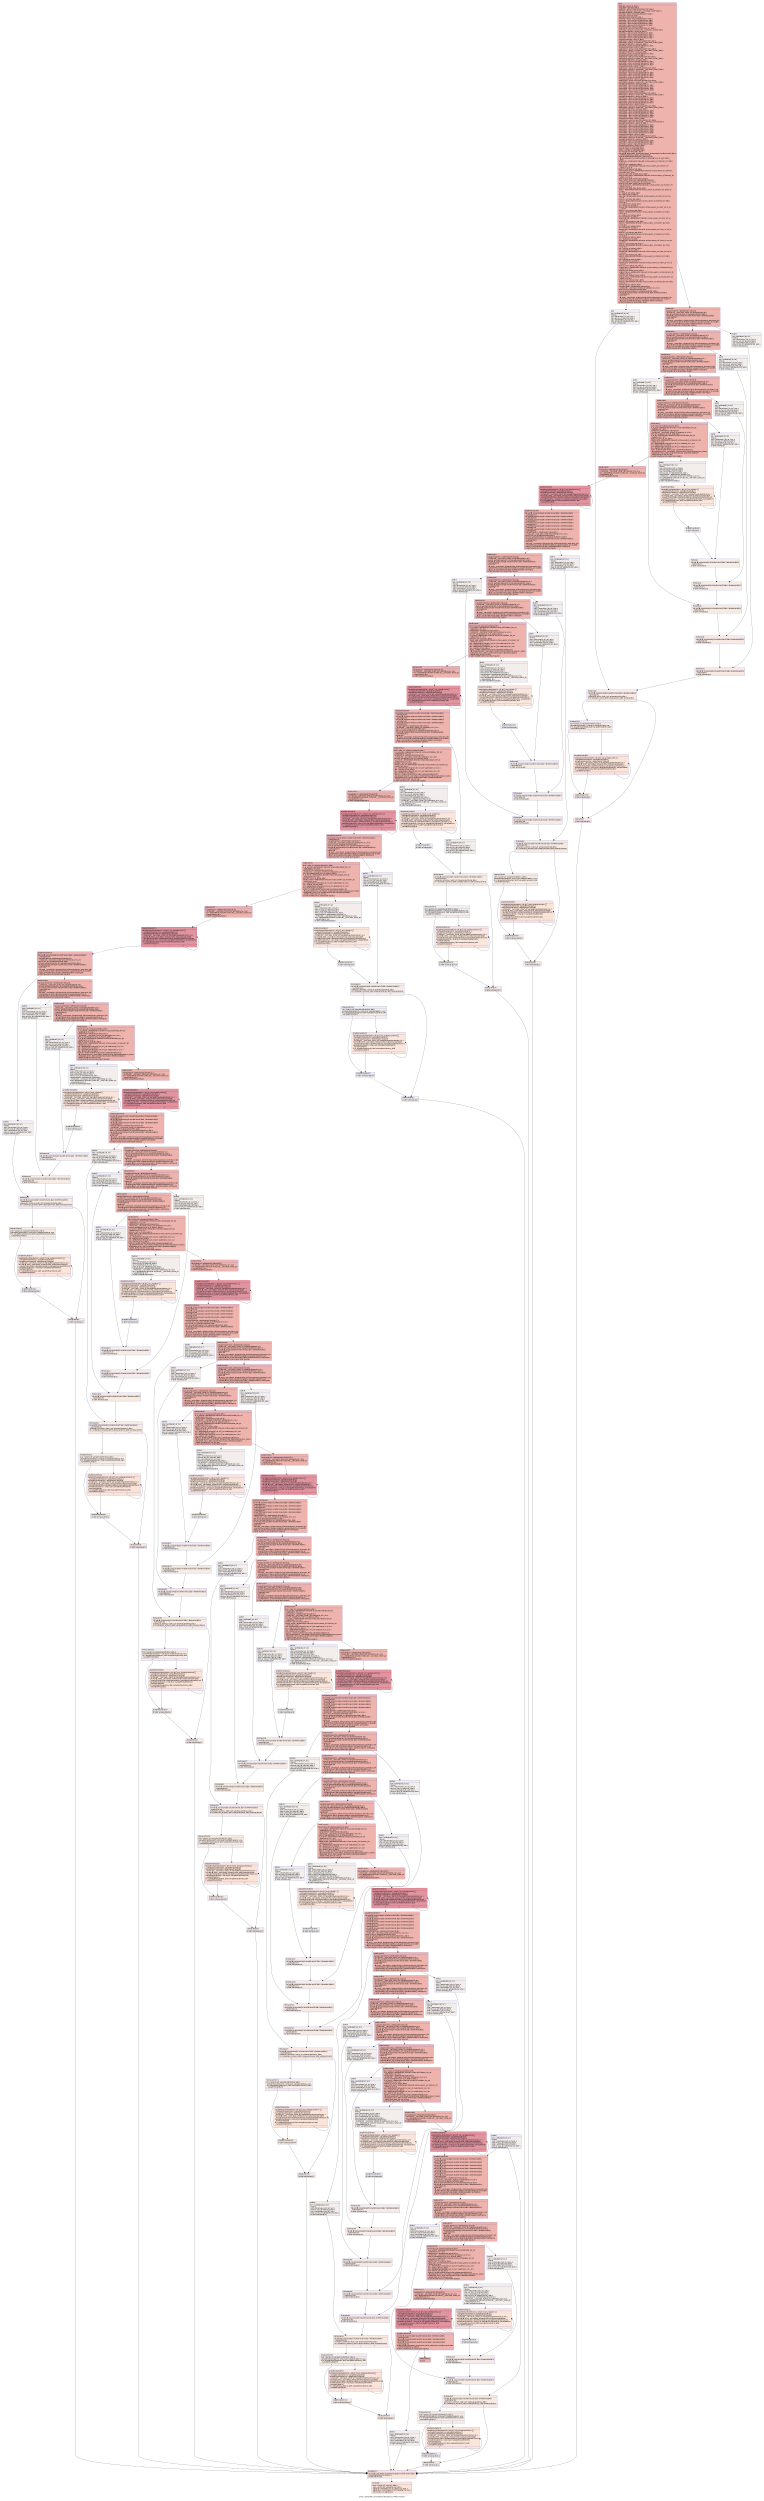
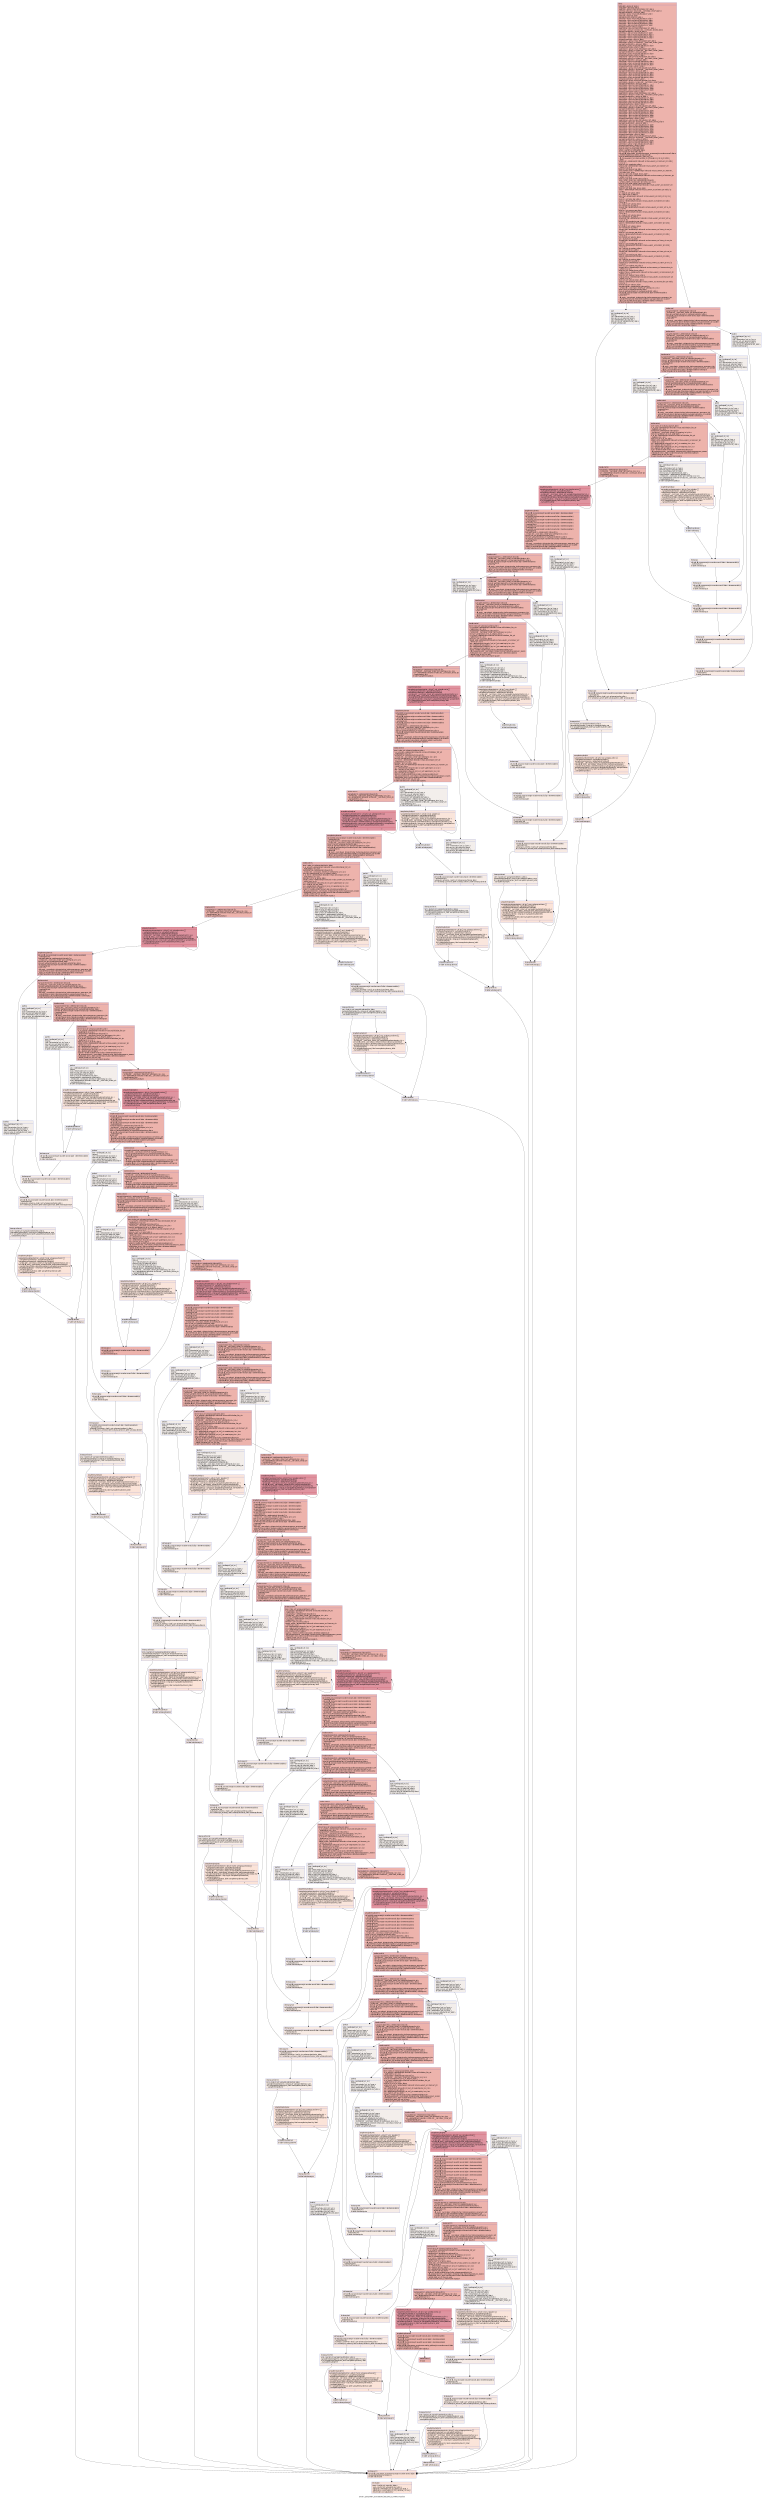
node "ehcleanup264:": fillcolor #ead5c970 -> #d6524470
